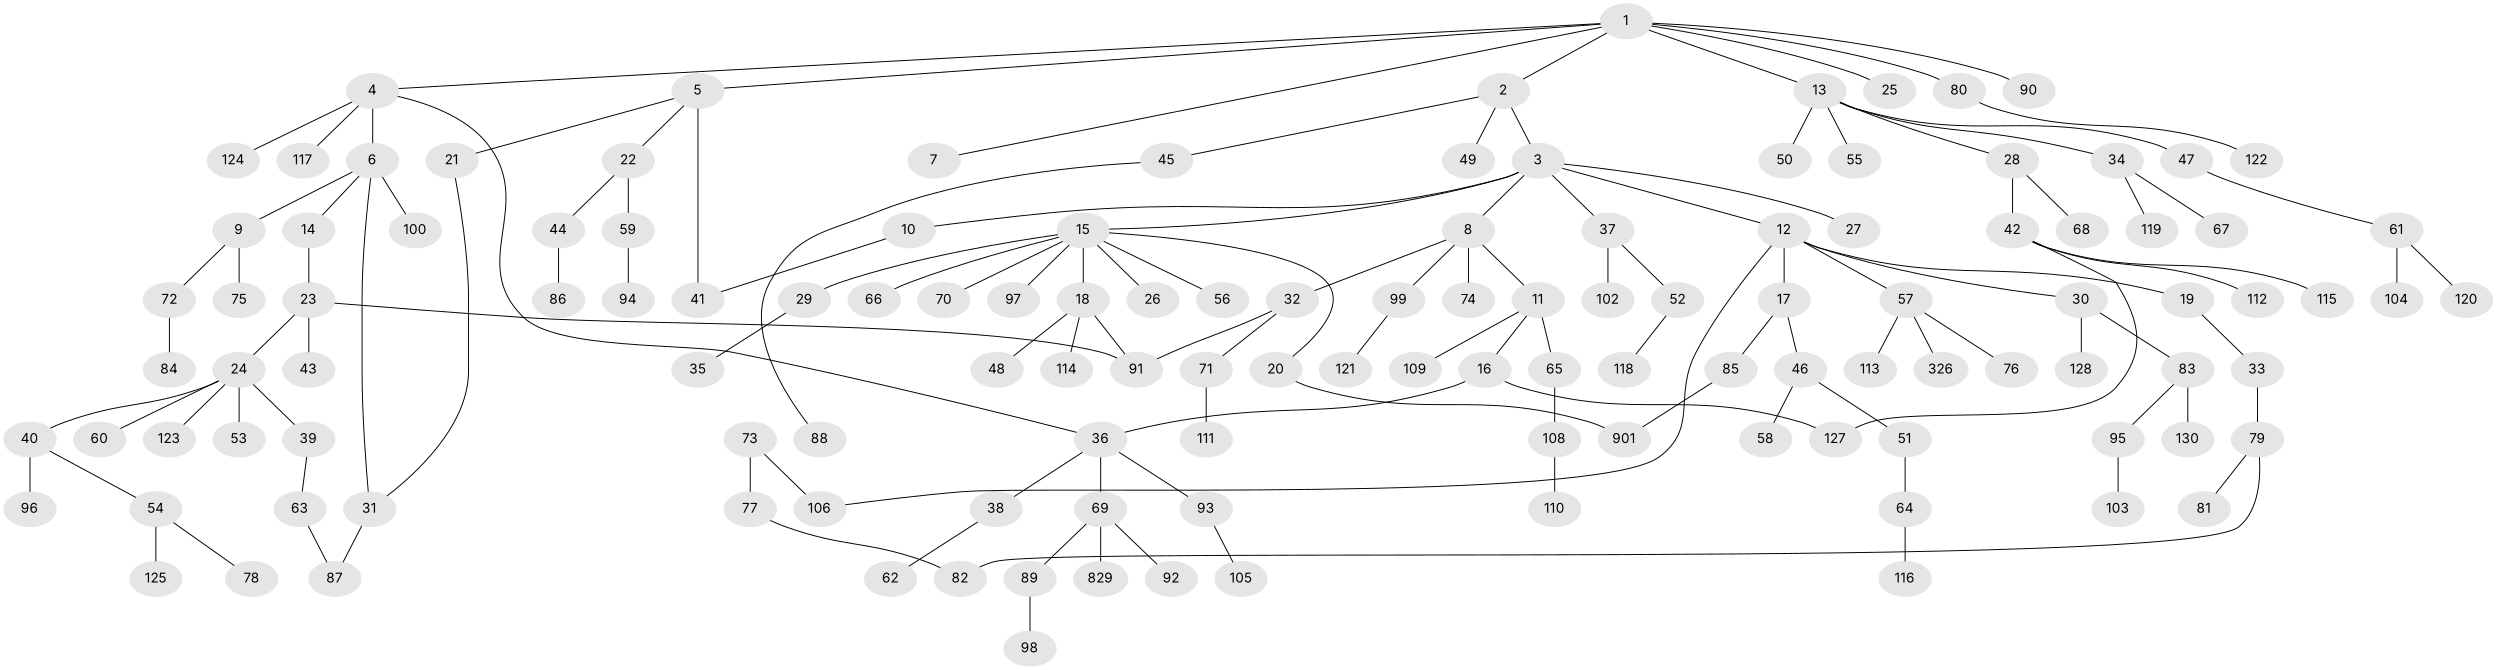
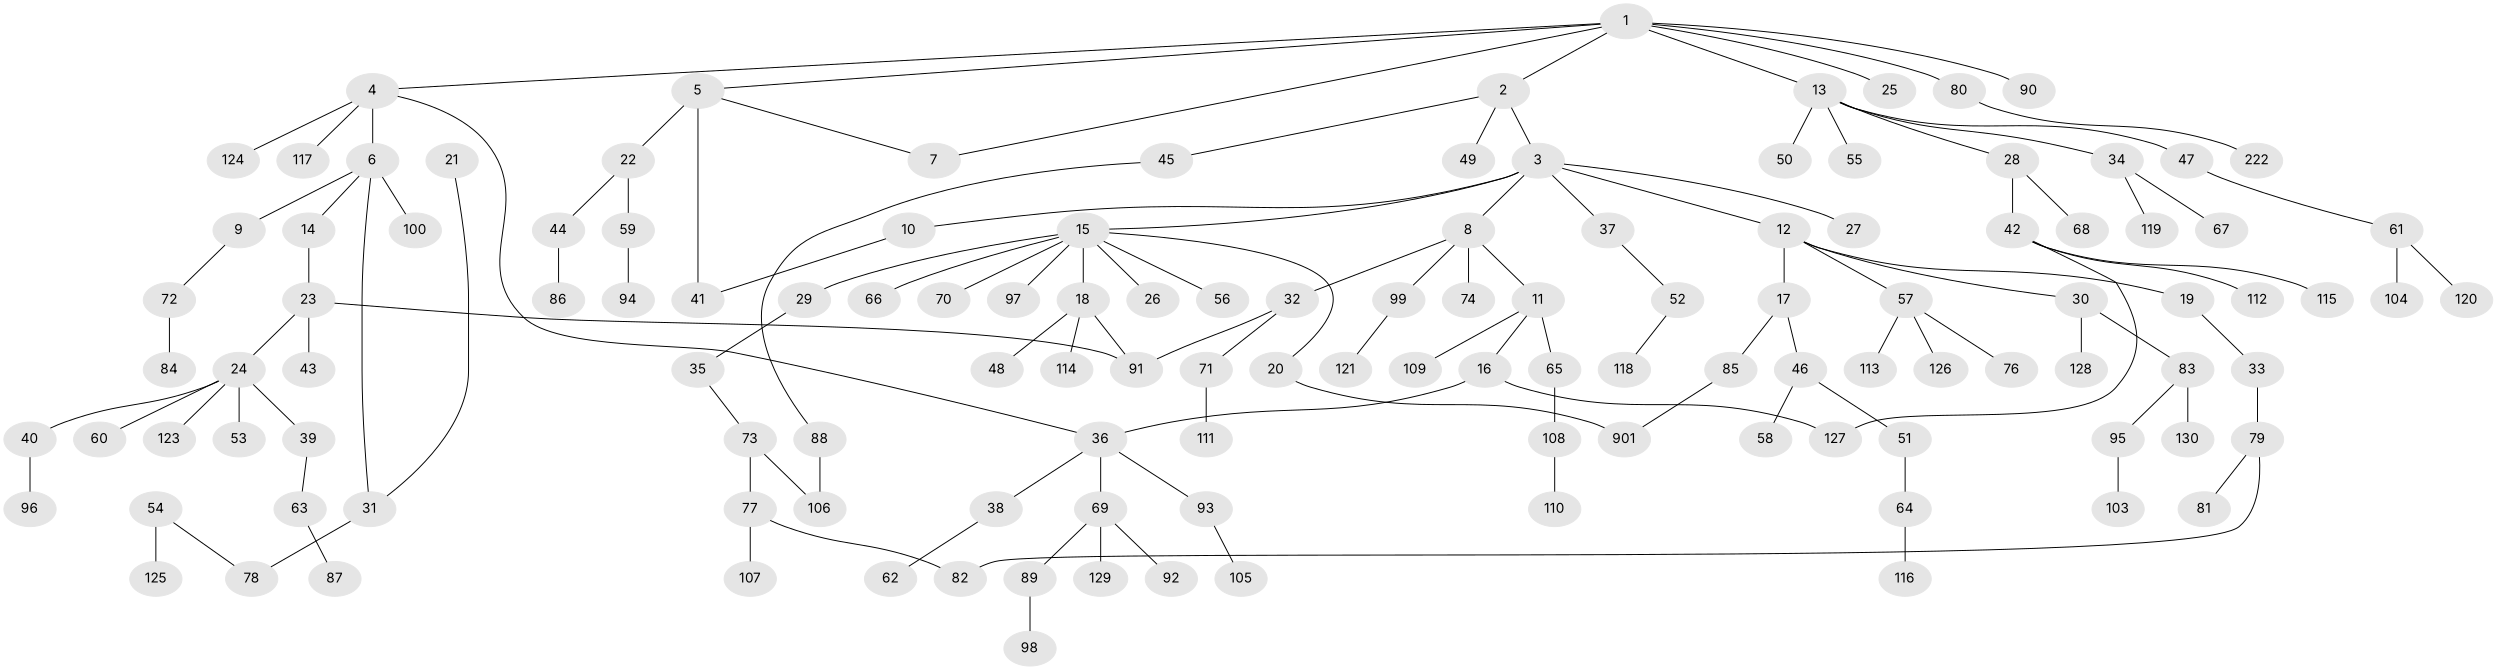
edge "5" -- "21": now "5" -- "7"
node "122": label "122" -> "222"
node "75": removed
node "102": removed
node "326": label "326" -> "126"
edge "35" -- "73": added
edge "40" -- "54": removed
edge "12" -- "106": now "88" -- "106"
edge "31" -- "87": now "31" -- "78"
node "107": added
node "829": label "829" -> "129"
